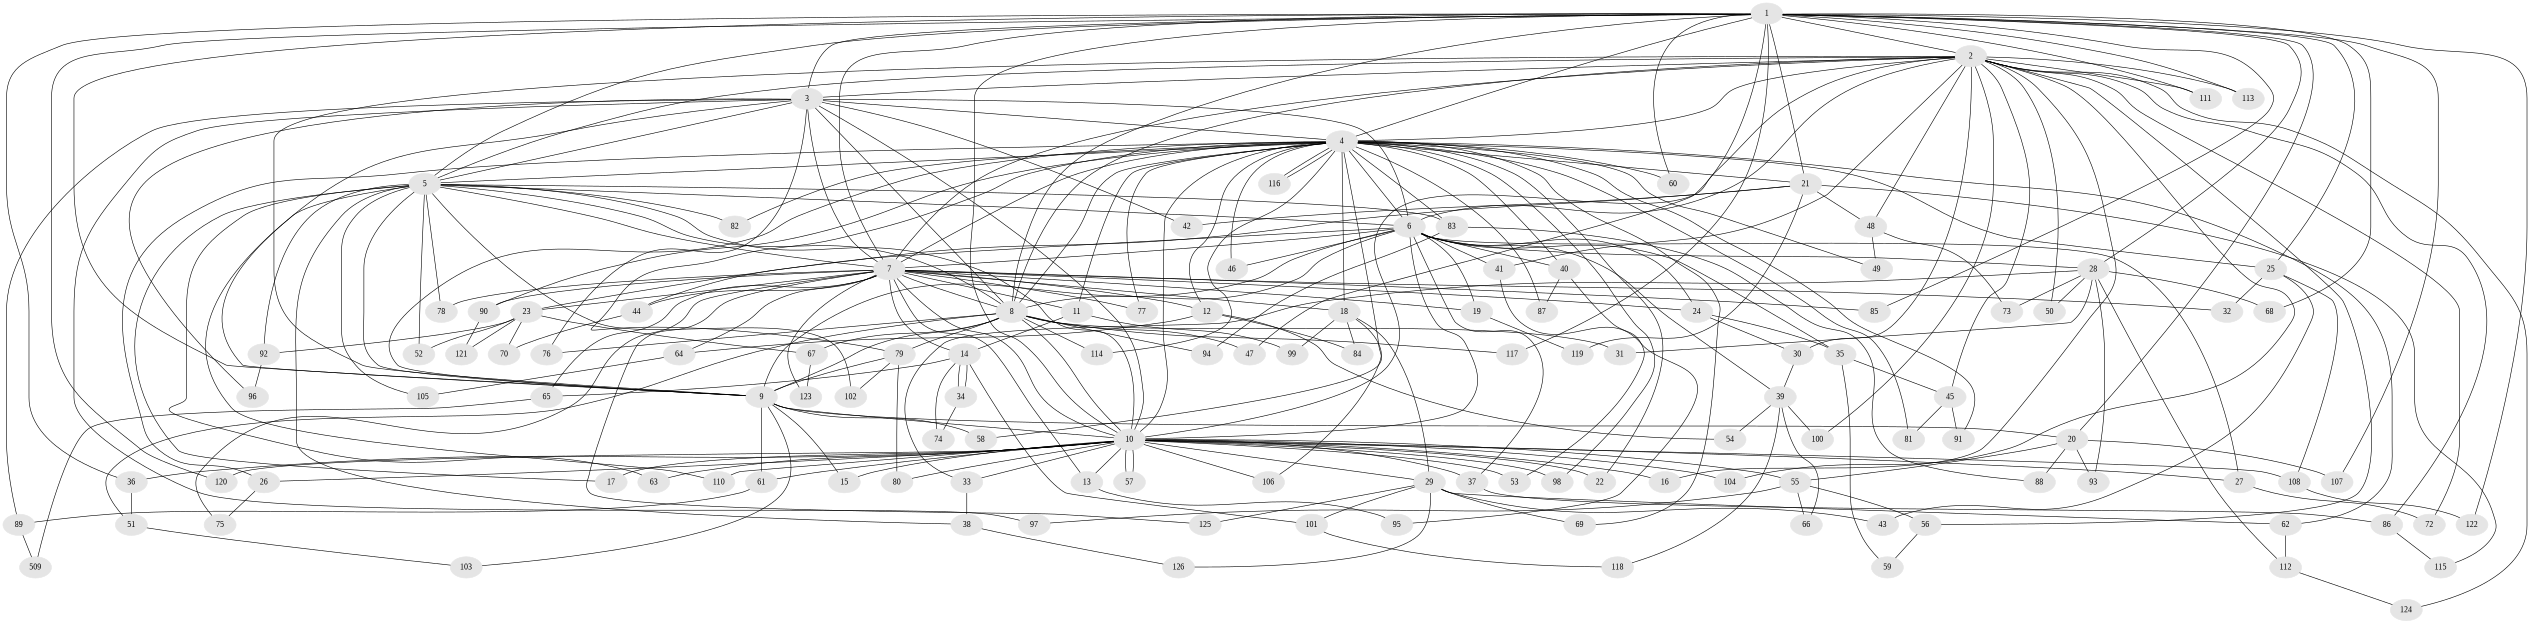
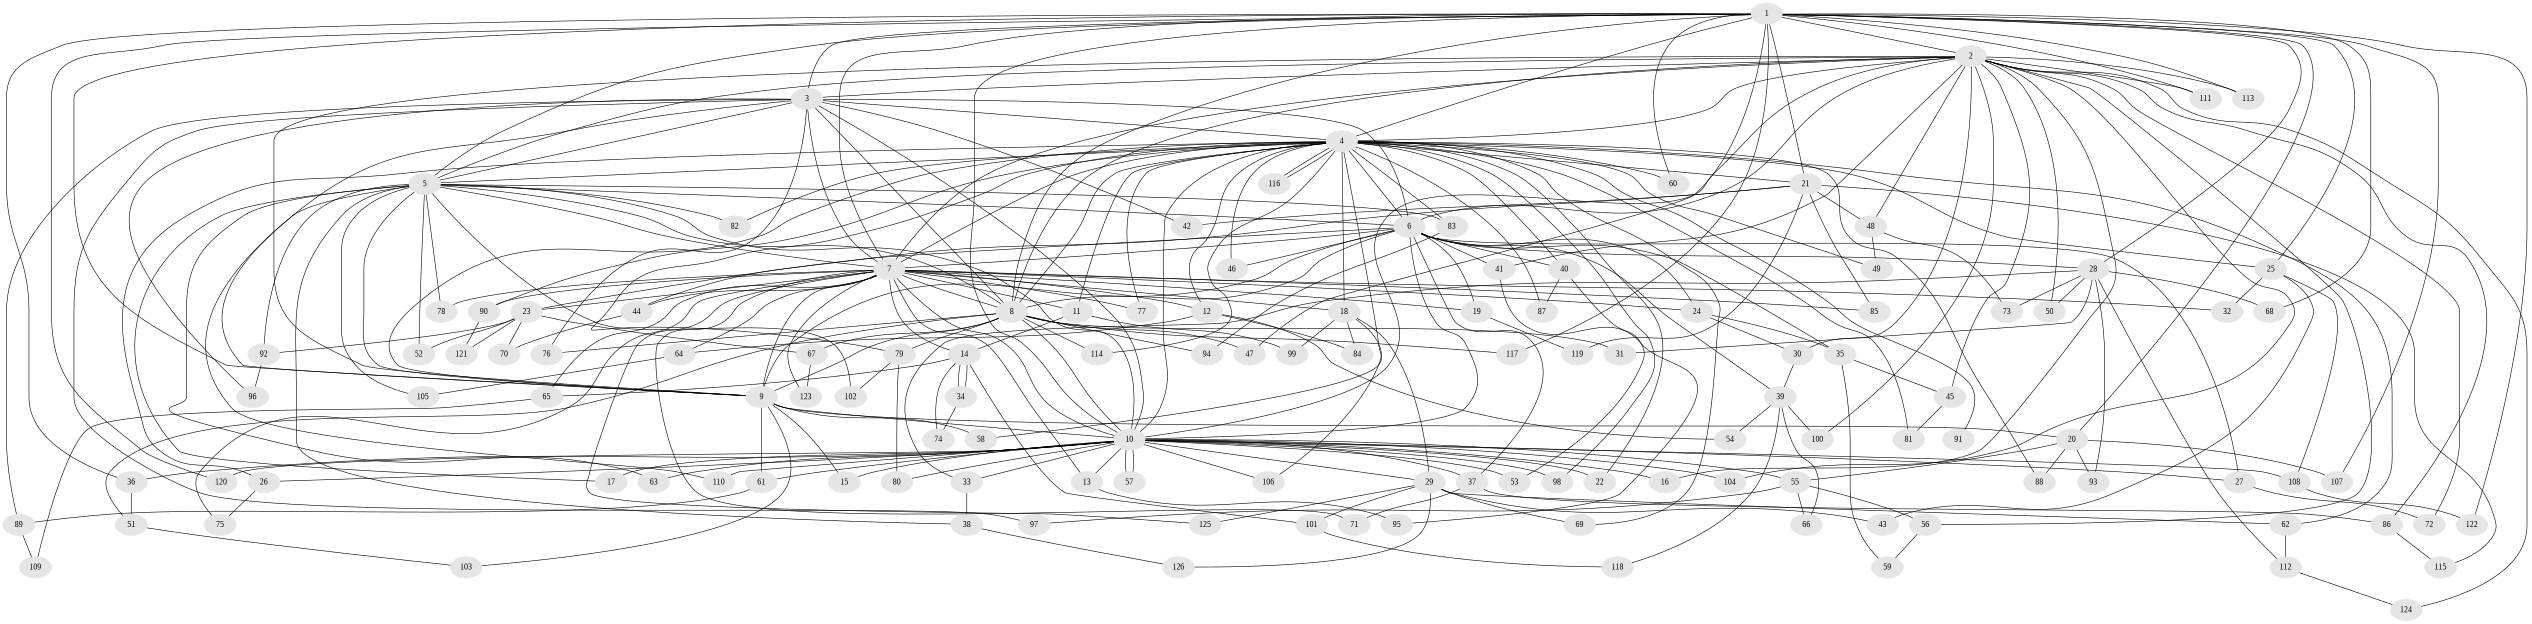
edge "1" -- "85": now "21" -- "85"
edge "83" -- "88": now "4" -- "88"
edge "79" -- "9": now "7" -- "9"
edge "45" -- "91": removed
node "71": added
node "509": label "509" -> "109"
